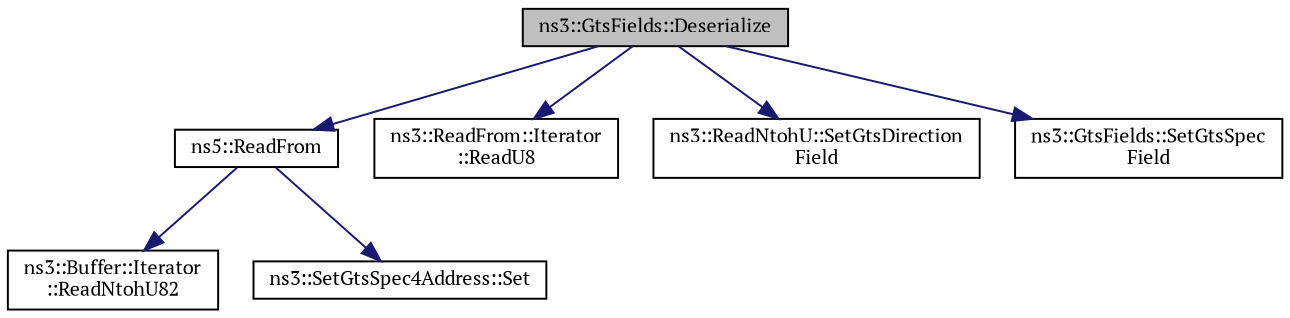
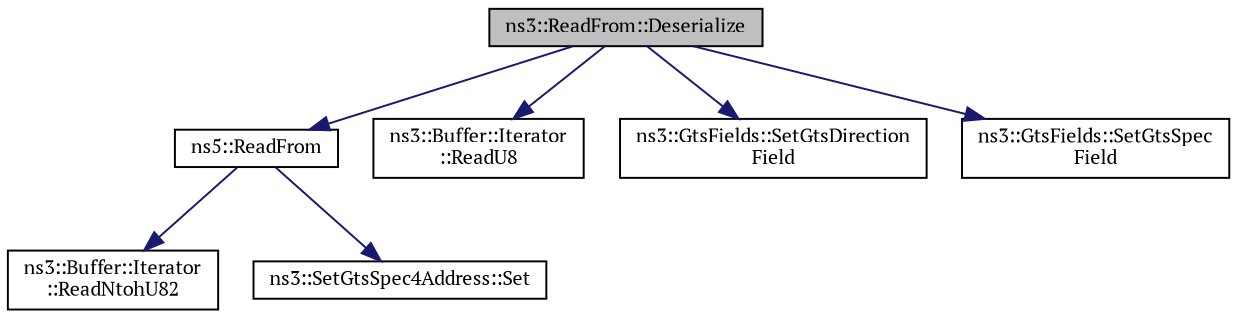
node "ns3::GtsFields::Deserialize": label "ns3::GtsFields::Deserialize" -> "ns3::ReadFrom::Deserialize"
node "ns3::ReadFrom::Iterator ::ReadU8": label "ns3::ReadFrom::Iterator ::ReadU8" -> "ns3::Buffer::Iterator ::ReadU8"
node "ns3::ReadNtohU::SetGtsDirection Field": label "ns3::ReadNtohU::SetGtsDirection Field" -> "ns3::GtsFields::SetGtsDirection Field"
